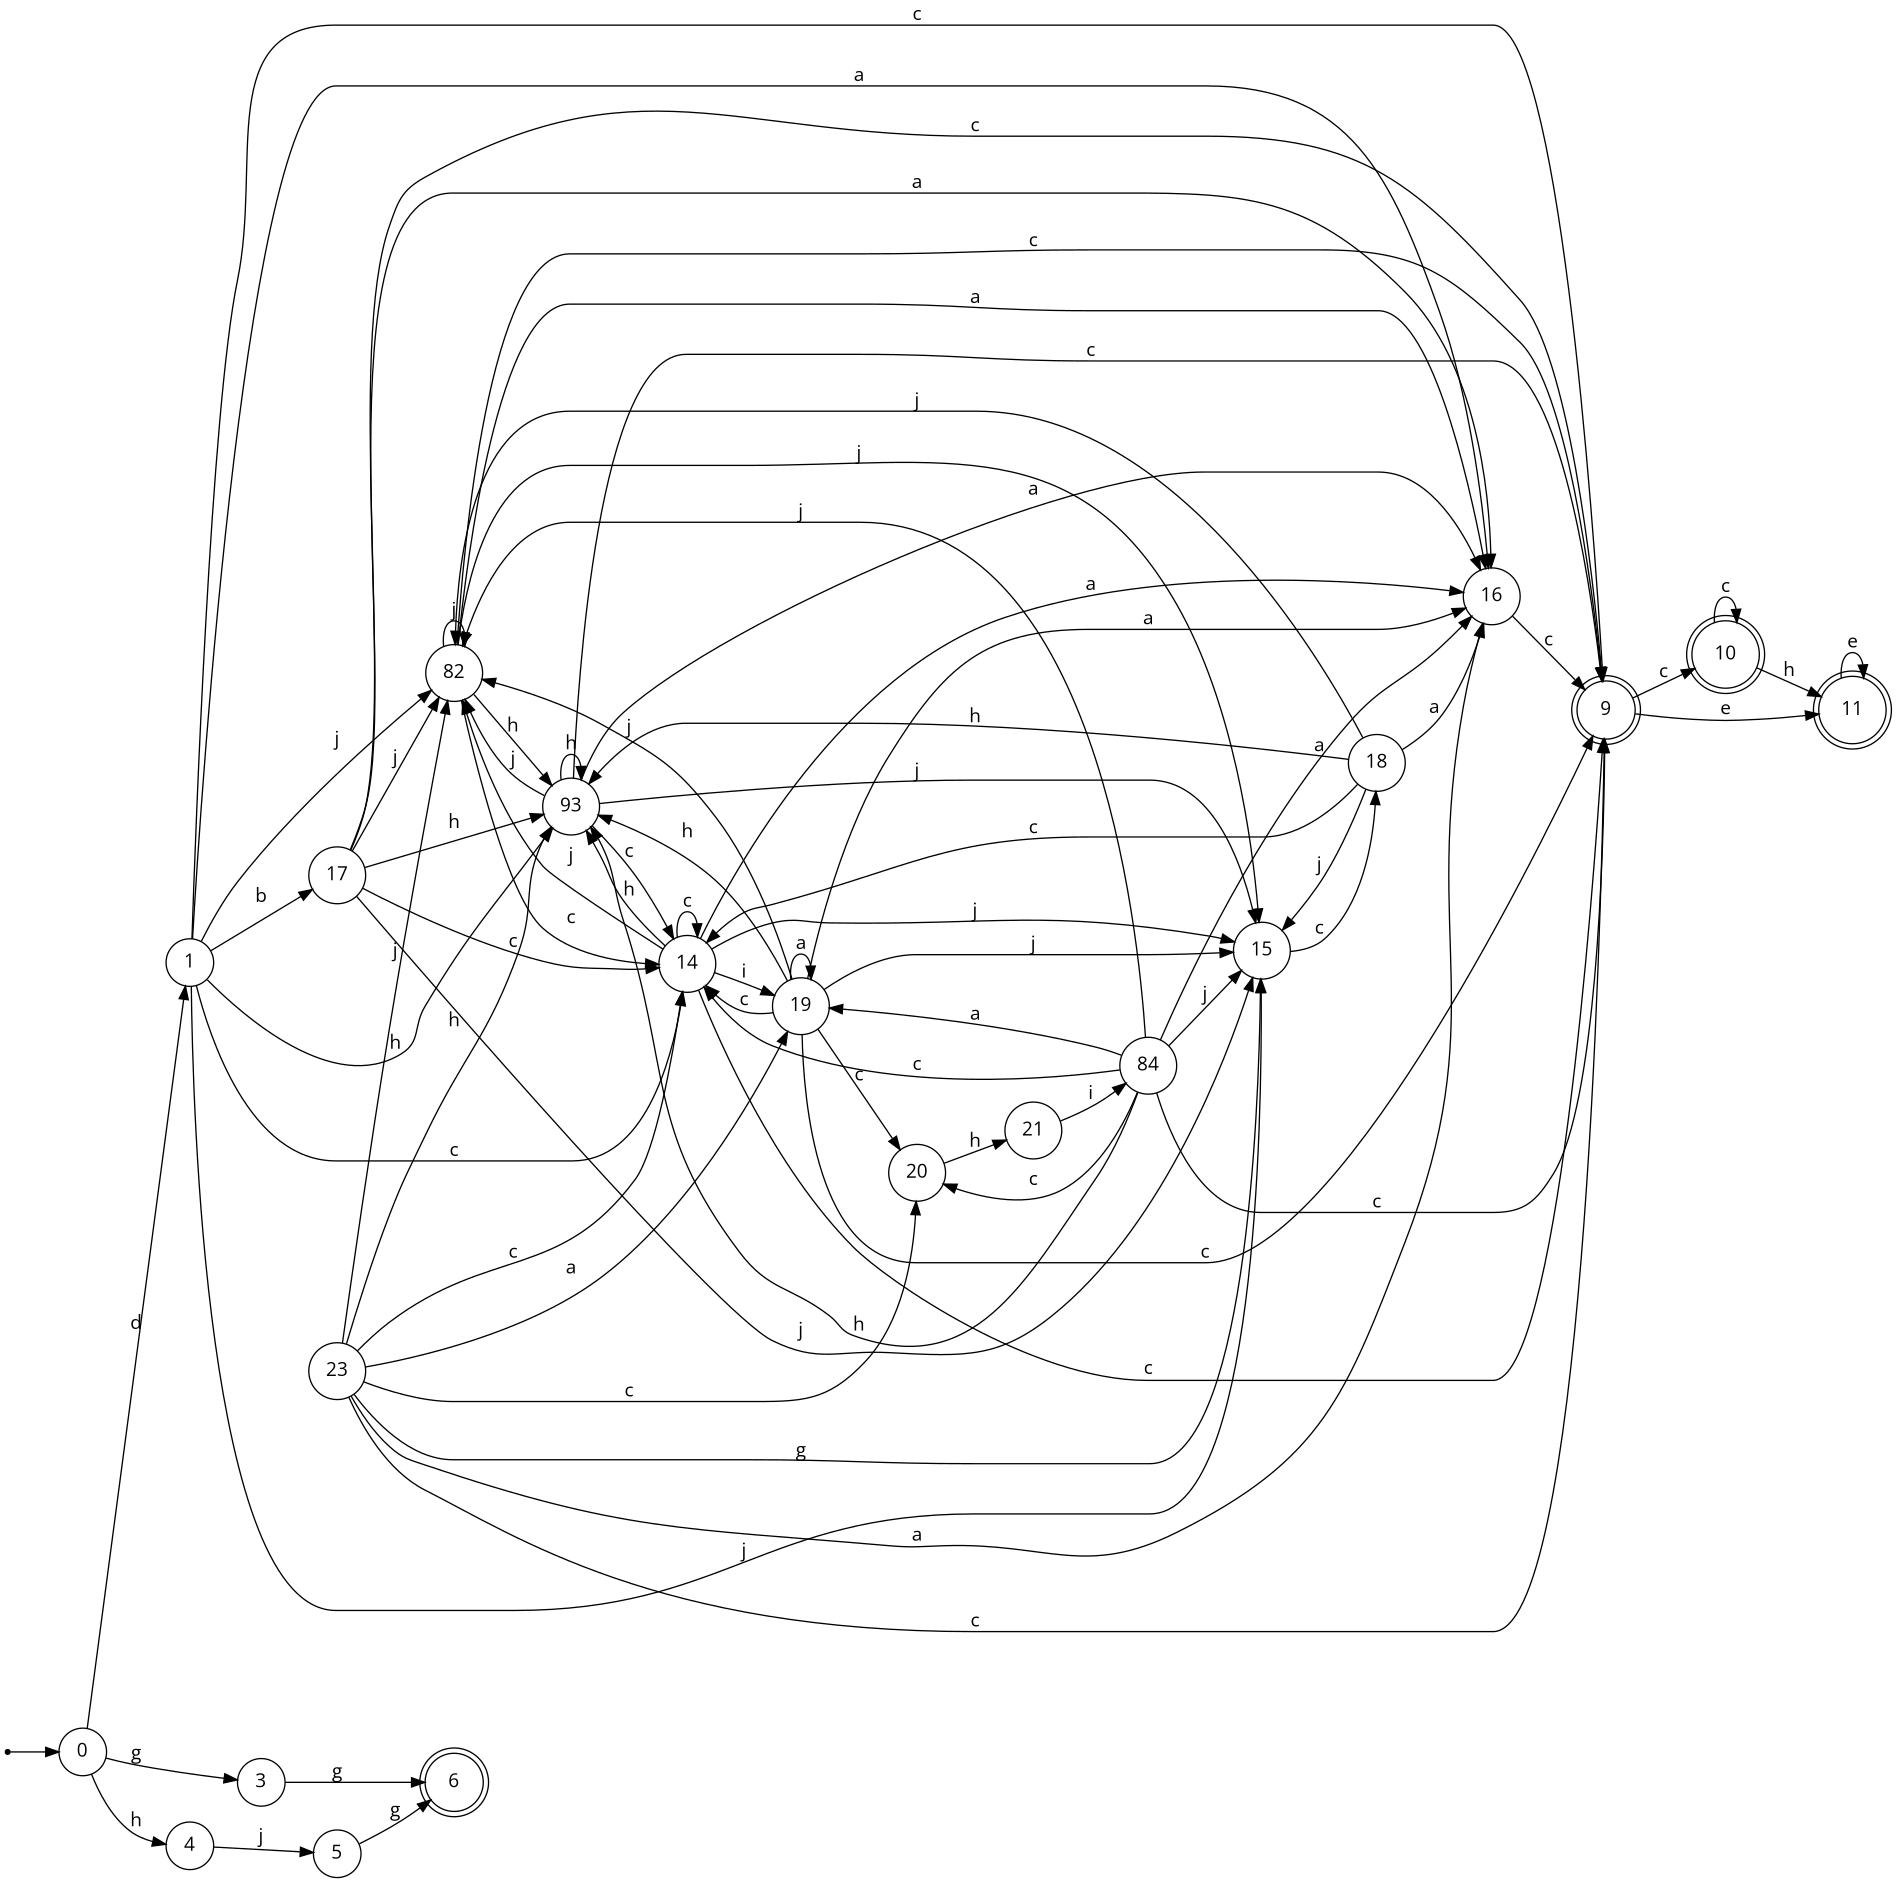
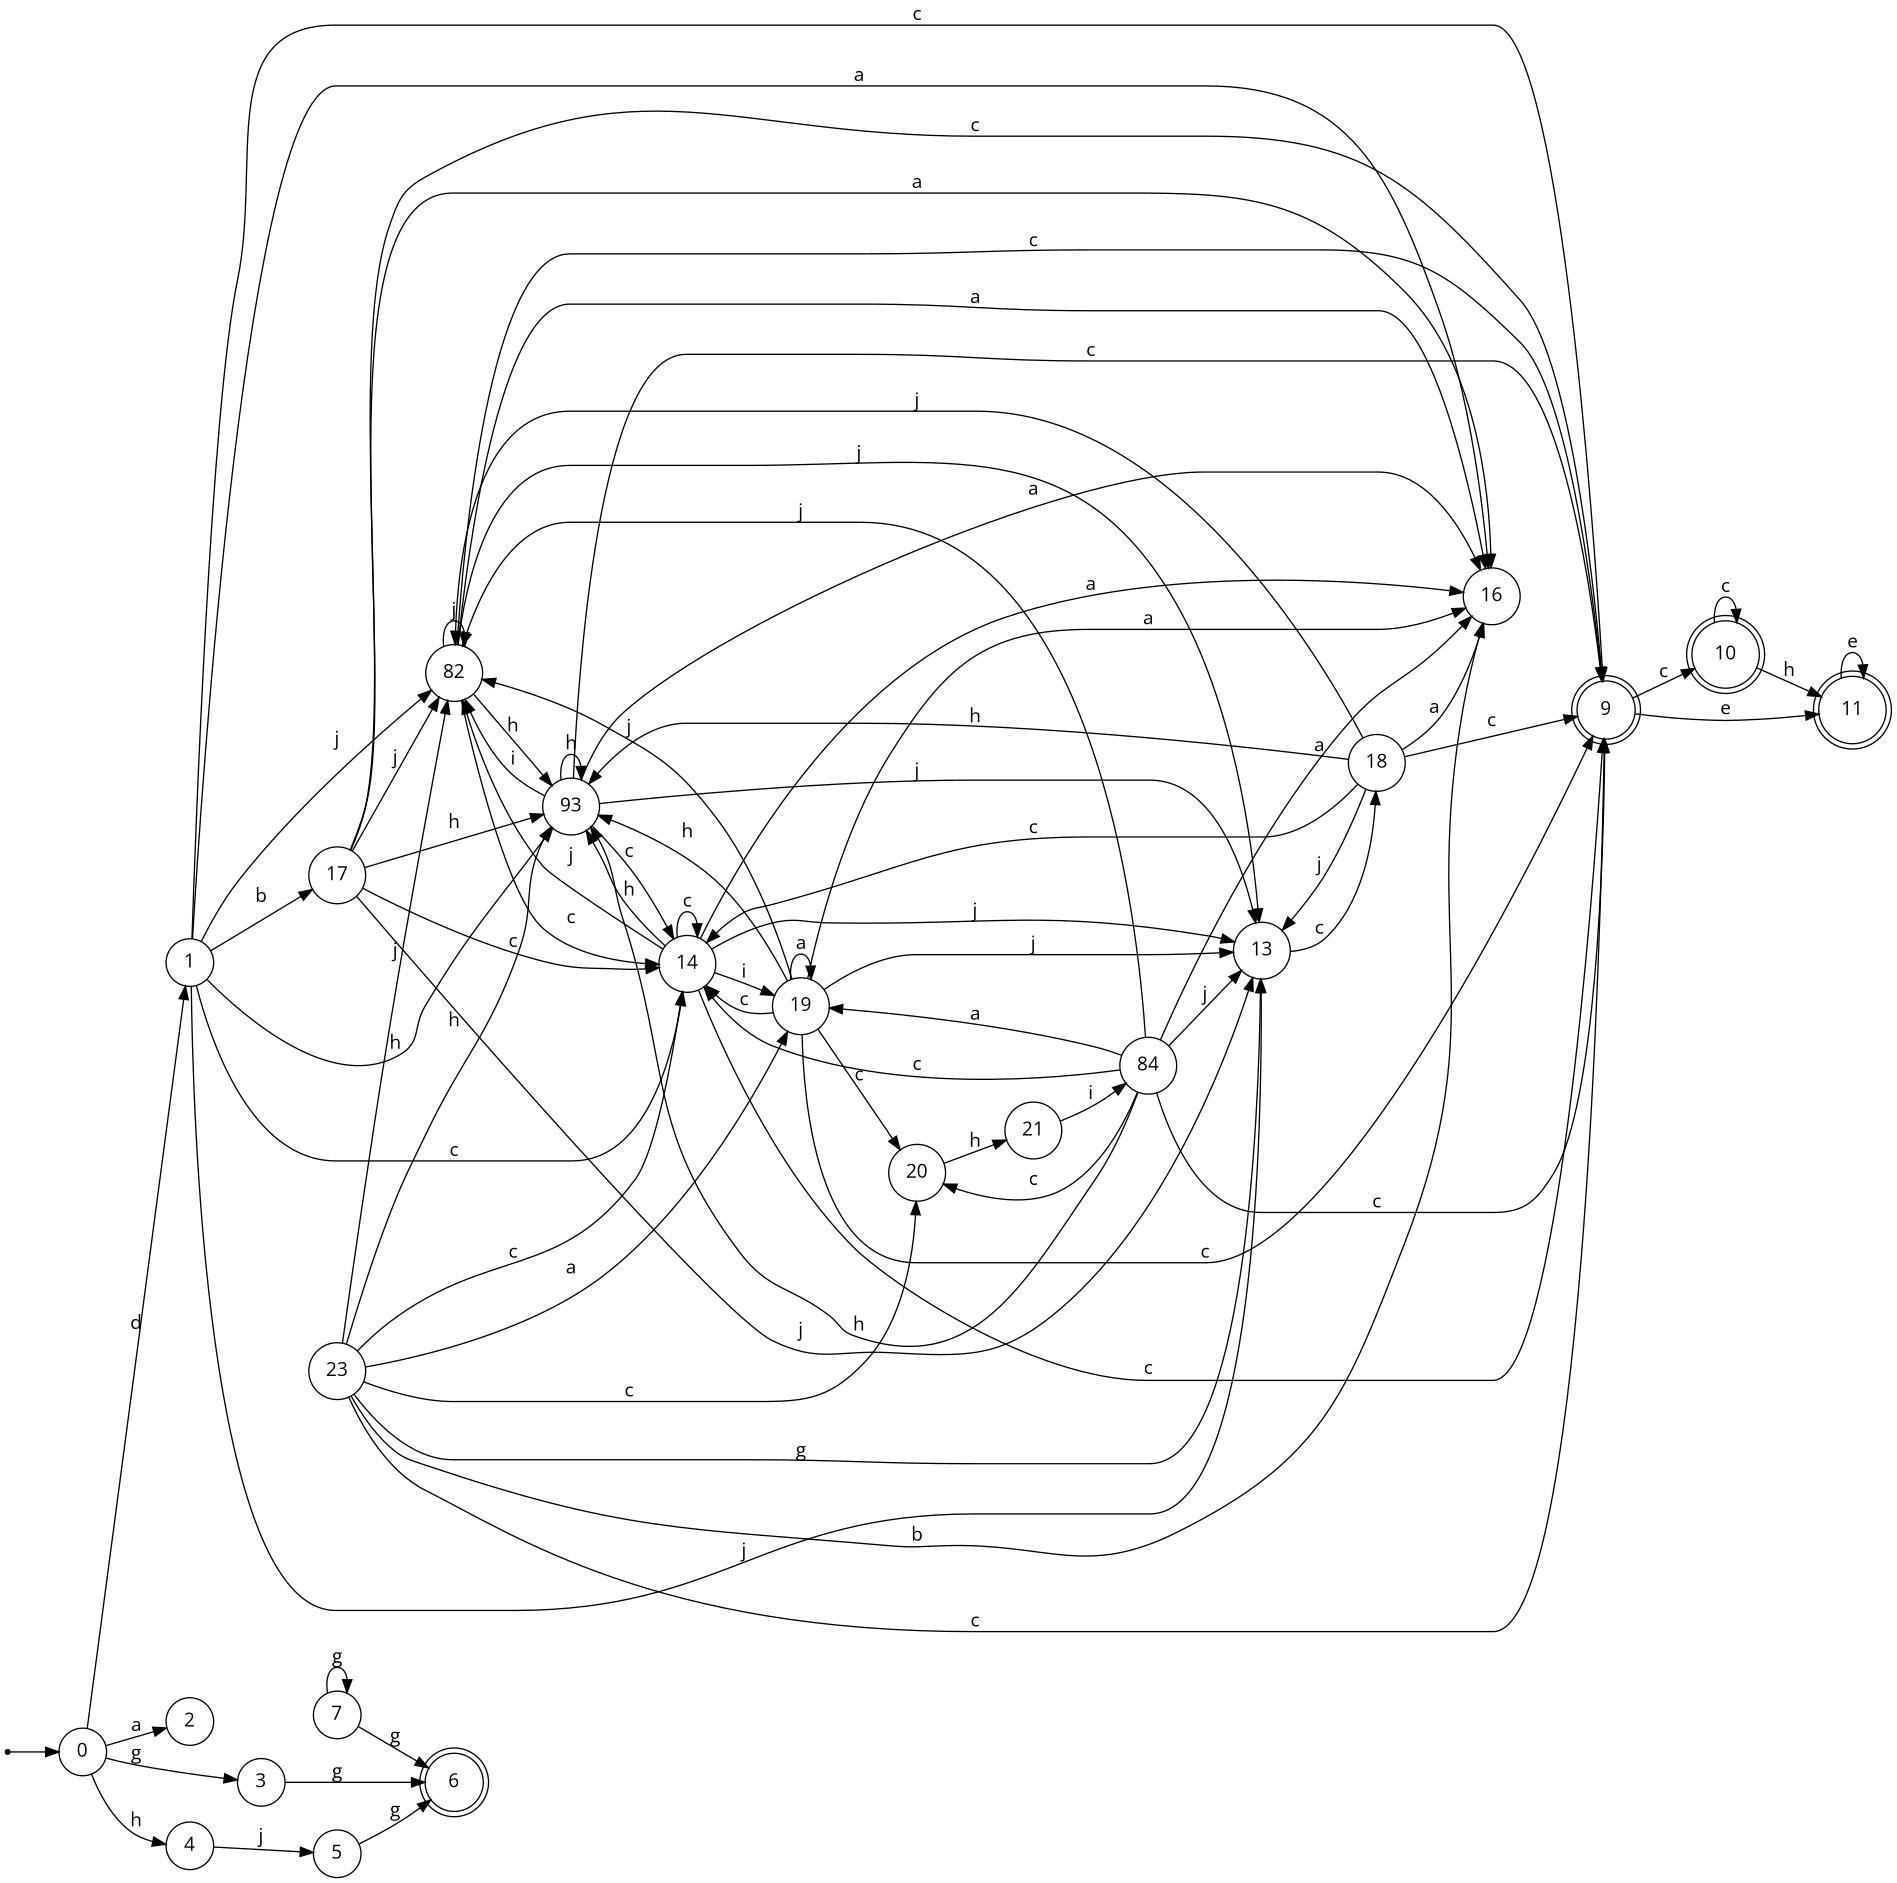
edge "16" -> "9": now "18" -> "9"
edge "93" -> "82": label "j" -> "i"
node "15": label "15" -> "13"
edge "23" -> "16": label "a" -> "b"
node "7": added
node "2": added
